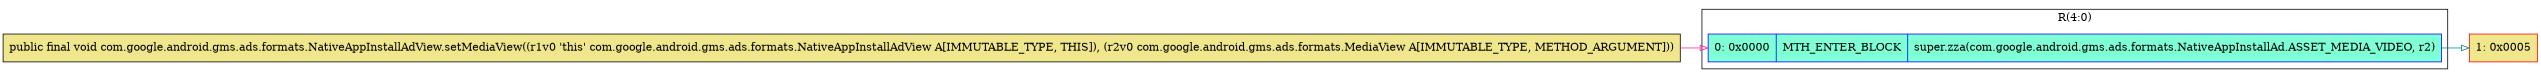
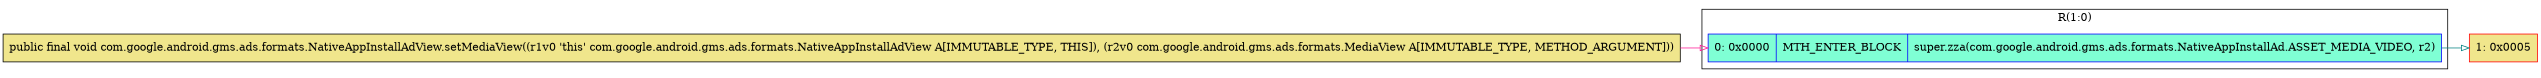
cluster "R(4:0)": label "R(4:0)" -> "R(1:0)"
